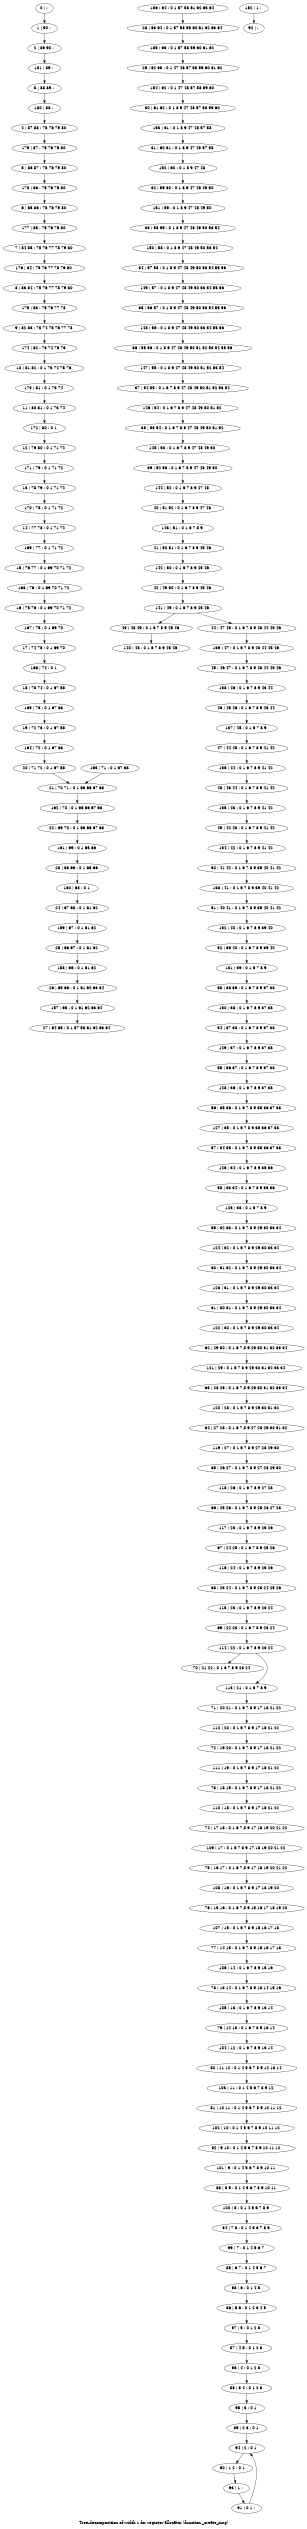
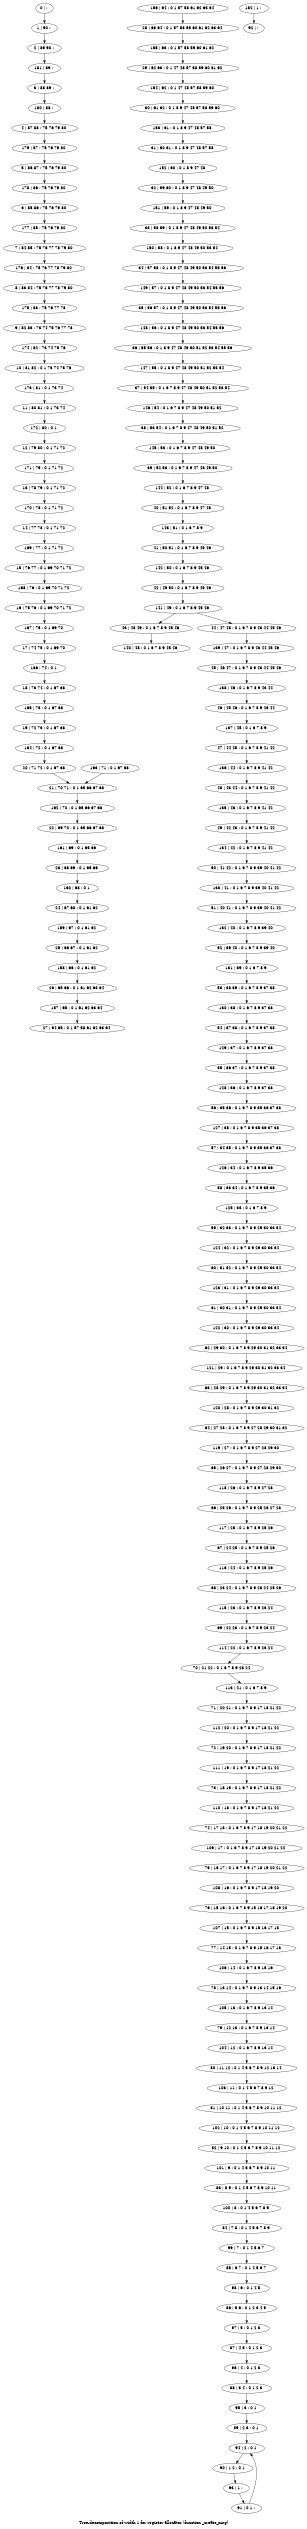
edge "114 | 22 : 0 1 6 7 8 9 23 24" -> "113 | 21 : 0 1 6 7 8 9": now "70 | 21 22 : 0 1 6 7 8 9 23 24" -> "113 | 21 : 0 1 6 7 8 9"
edge "74 | 17 18 : 0 1 6 7 8 9 17 18 19 20 21 22" -> "109 | 17 : 0 1 6 7 8 9 17 18 19 20 21 22": added
